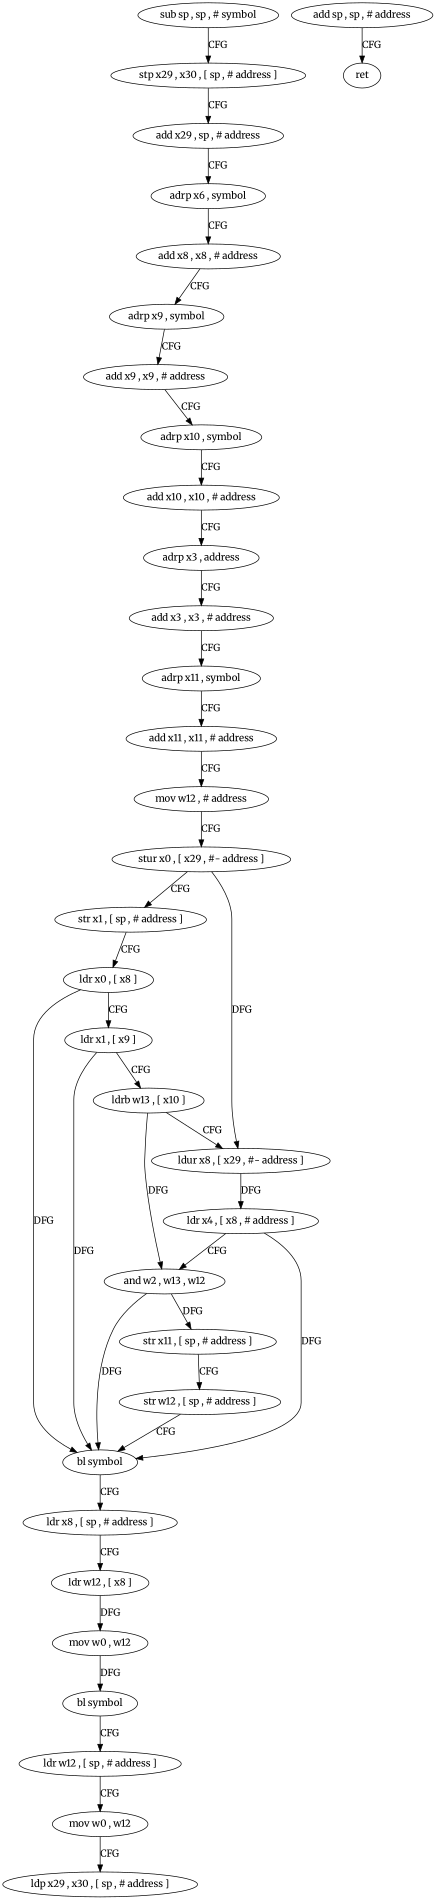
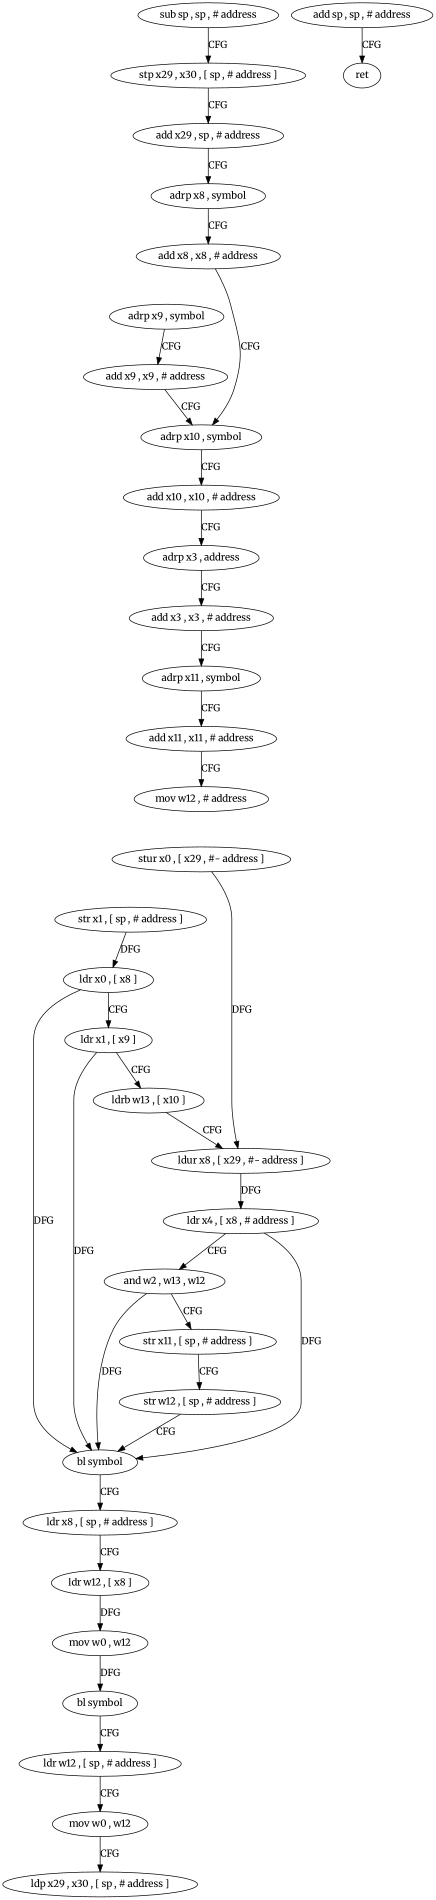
node "sub sp , sp , # symbol": label "sub sp , sp , # symbol" -> "sub sp , sp , # address"
node "adrp x6 , symbol": label "adrp x6 , symbol" -> "adrp x8 , symbol"
edge "add x8 , x8 , # address" -> "adrp x9 , symbol": now "add x8 , x8 , # address" -> "adrp x10 , symbol"
edge "mov w12 , # address" -> "stur x0 , [ x29 , #- address ]": removed, label "CFG"
edge "stur x0 , [ x29 , #- address ]" -> "str x1 , [ sp , # address ]": removed, label "CFG"
edge "str x1 , [ sp , # address ]" -> "ldr x0 , [ x8 ]": label "CFG" -> "DFG"
edge "ldrb w13 , [ x10 ]" -> "and w2 , w13 , w12": removed, label "DFG"
edge "and w2 , w13 , w12" -> "str x11 , [ sp , # address ]": label "DFG" -> "CFG"
